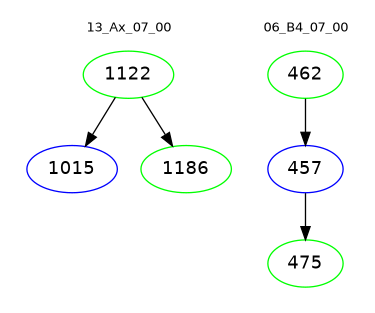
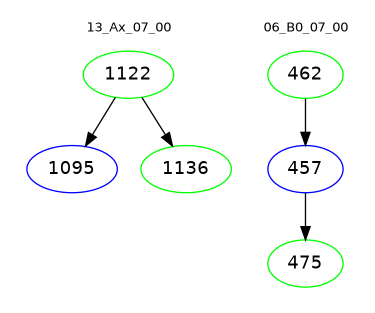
cluster "06_B4_07_00": label "06_B4_07_00" -> "06_B0_07_00"
node "1015": label "1015" -> "1095"
node "1186": label "1186" -> "1136"
